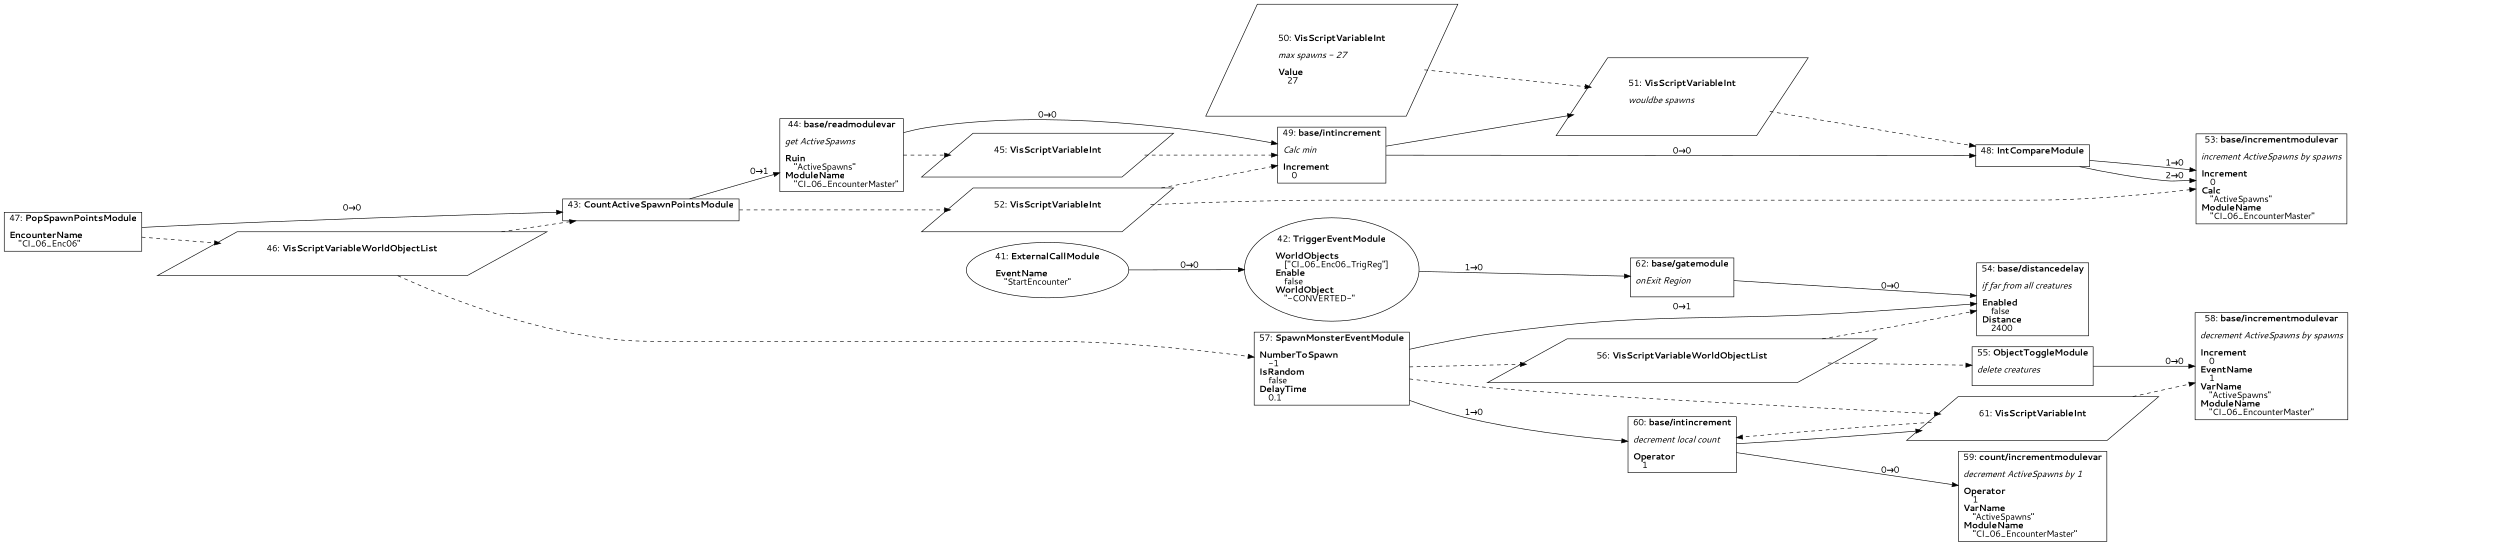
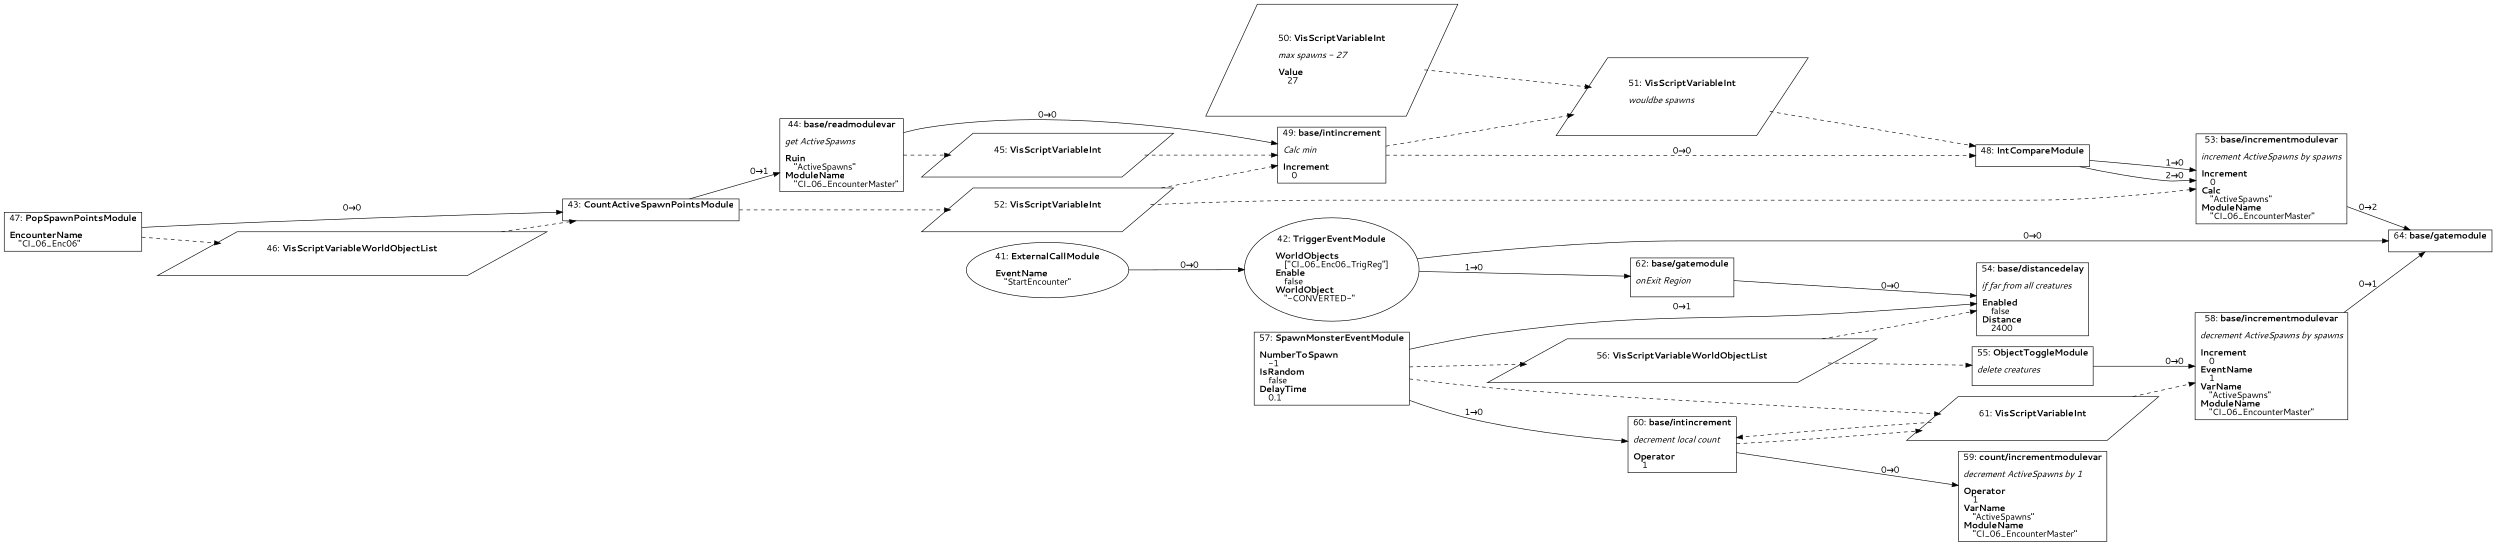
edge "49:" -> "51:": style solid -> dashed
edge "49:" -> "48:": style solid -> dashed
node "64:": added
edge "46:" -> "57:": removed
edge "60:" -> "61:": style solid -> dashed
